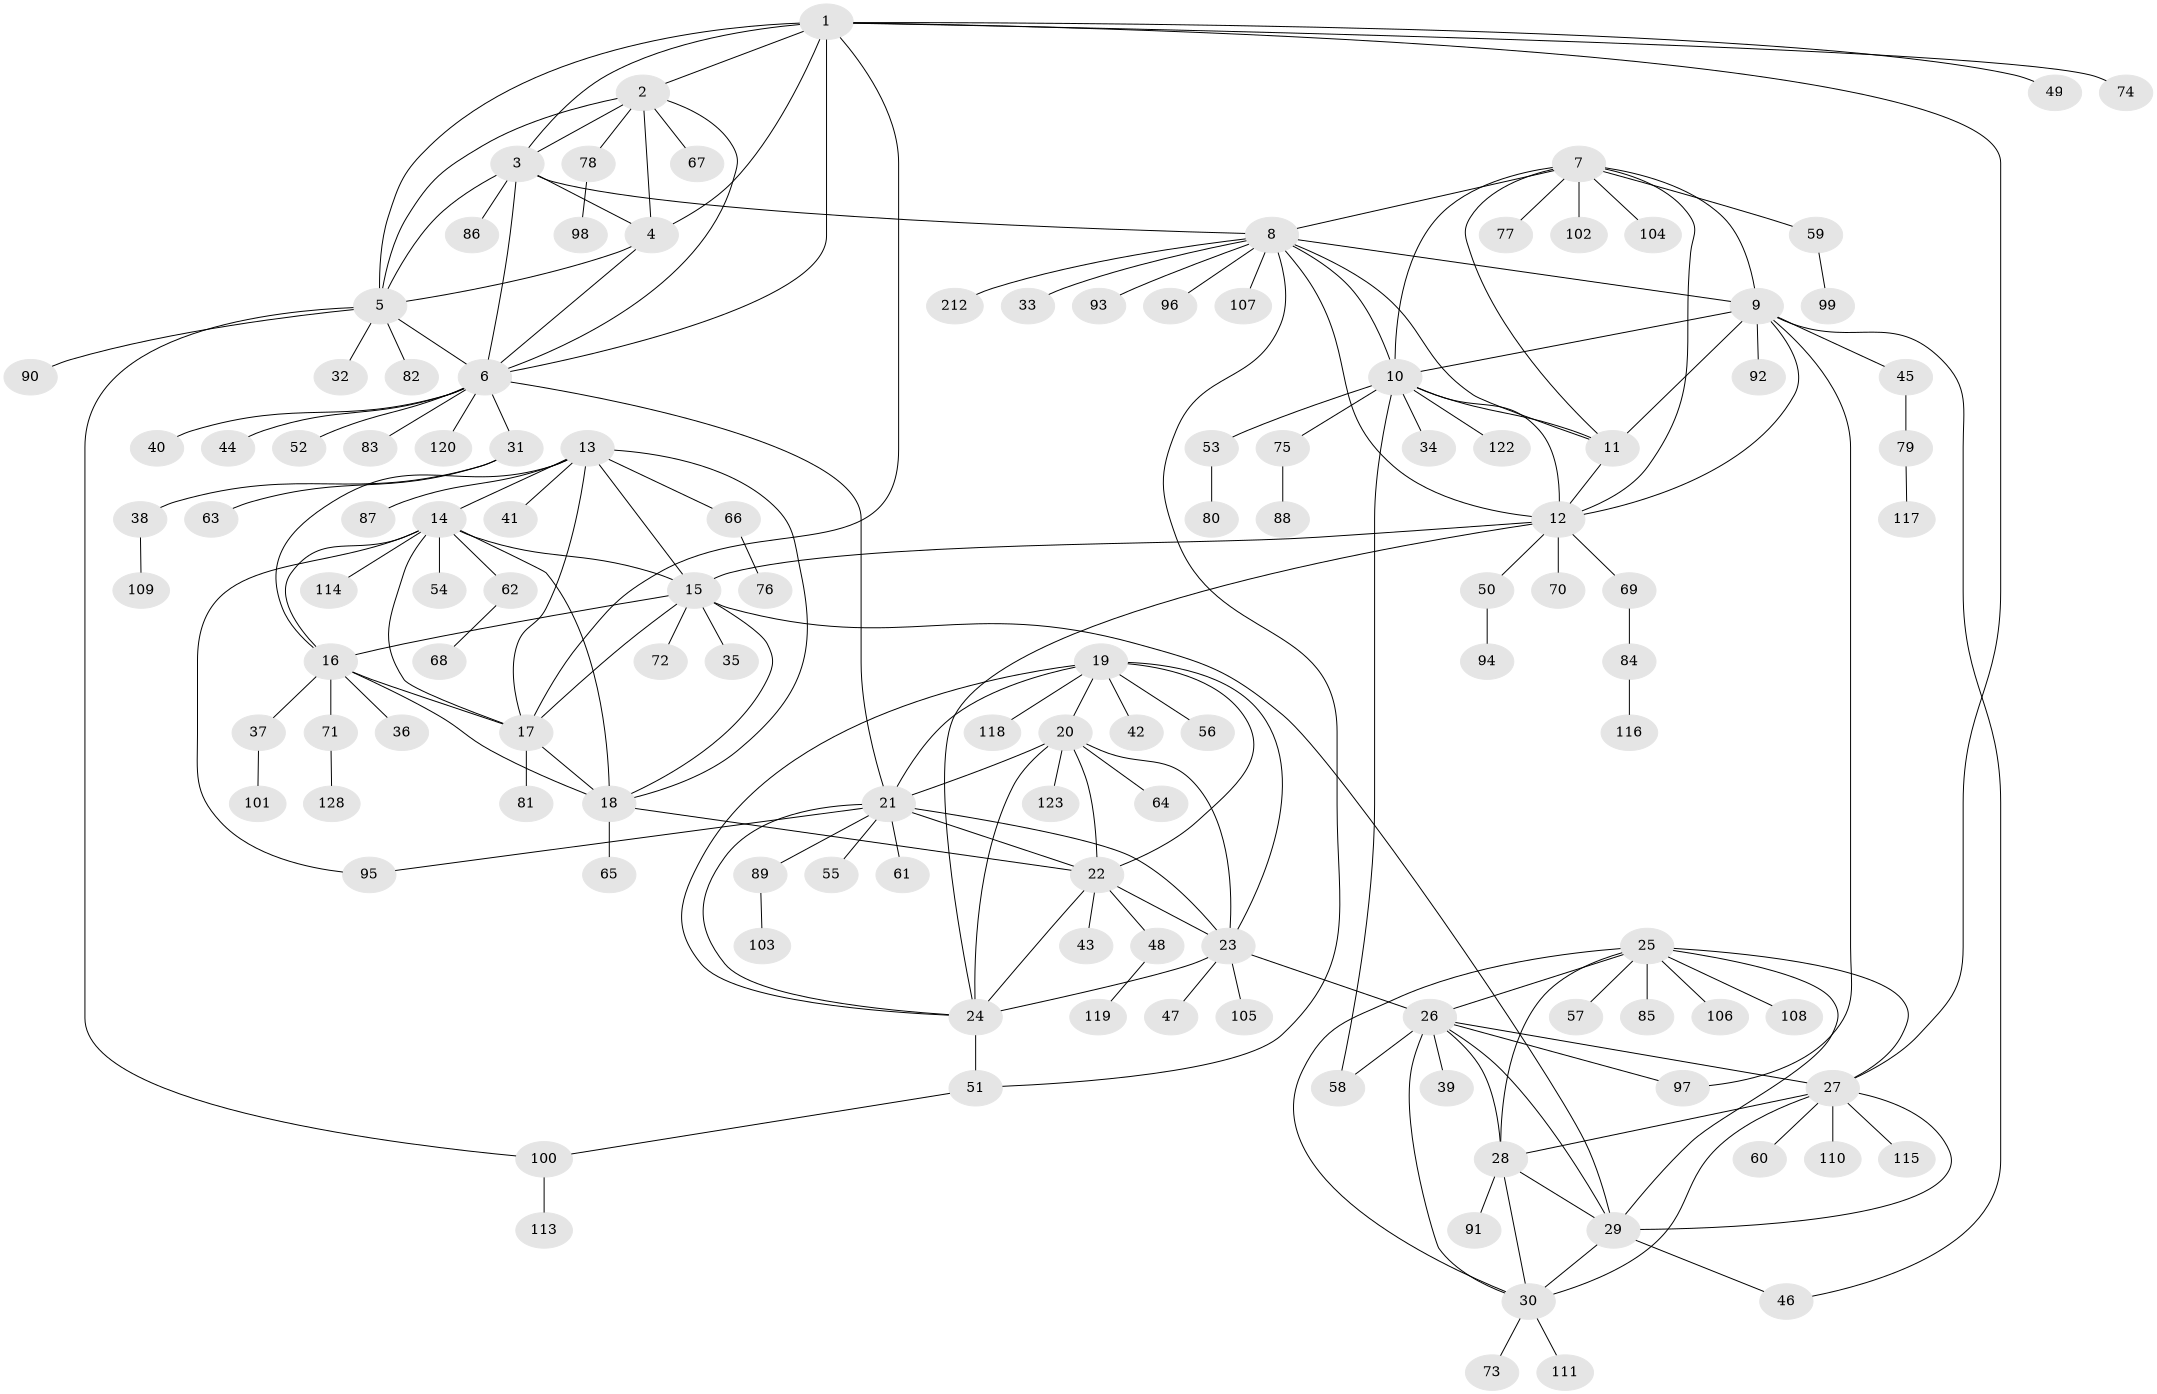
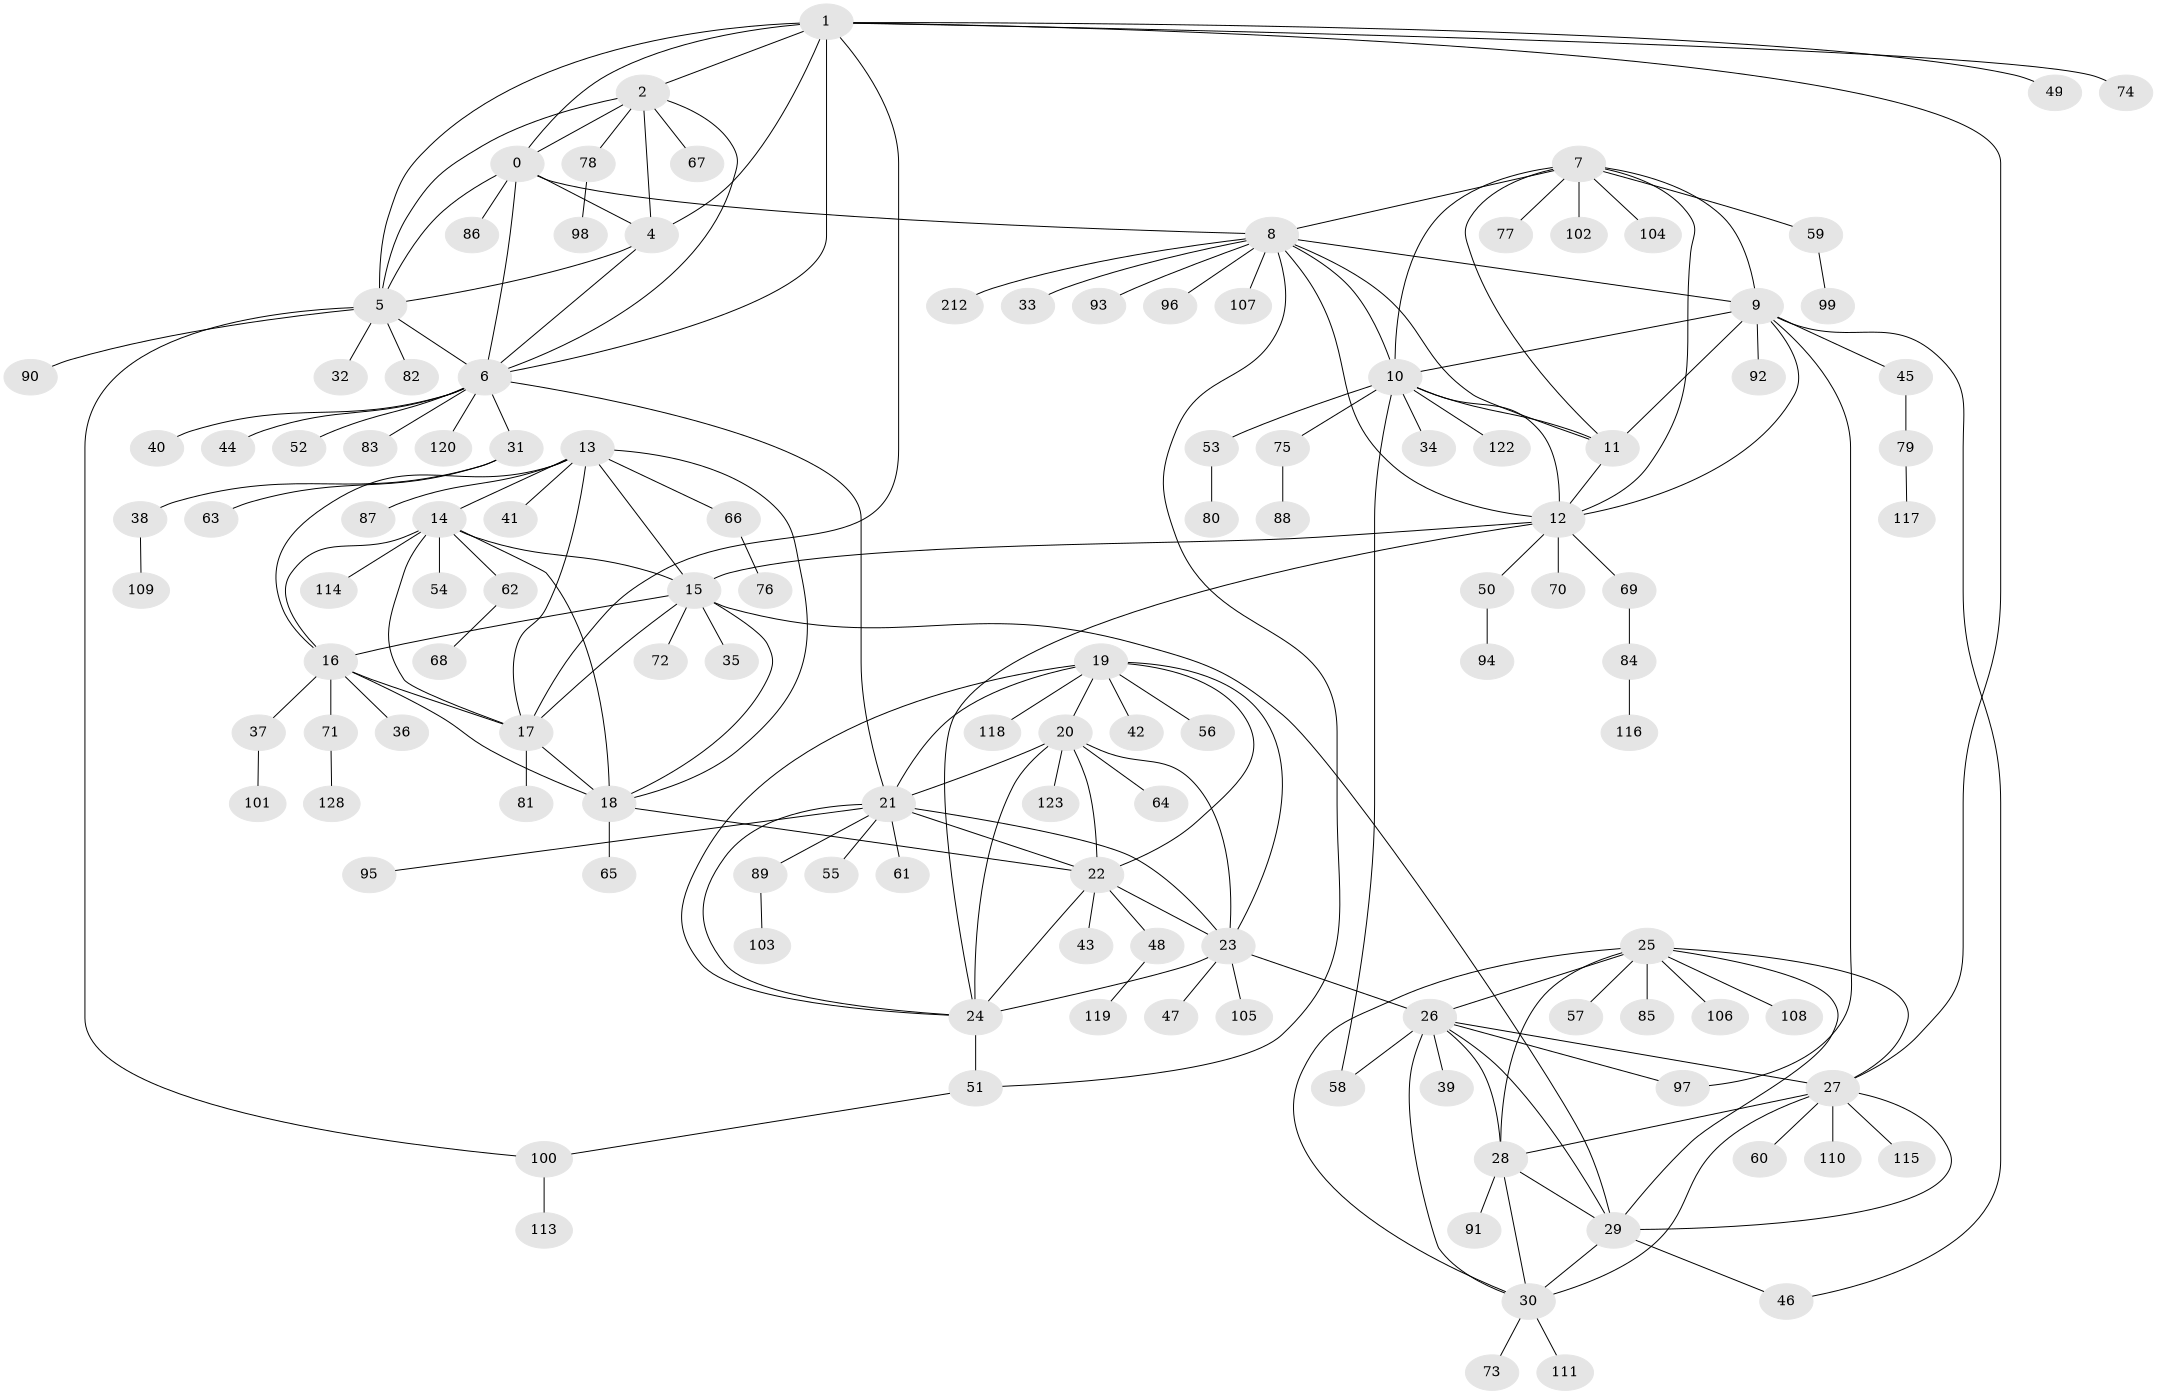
node "3": label "3" -> "0"
edge "14" -- "95": removed
